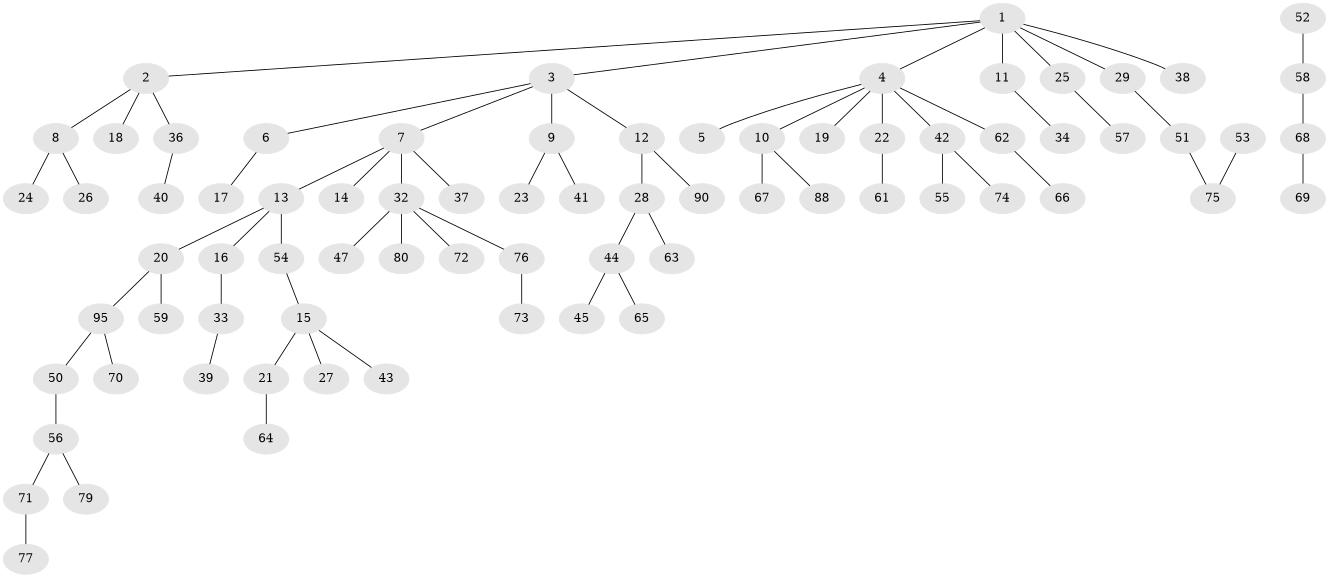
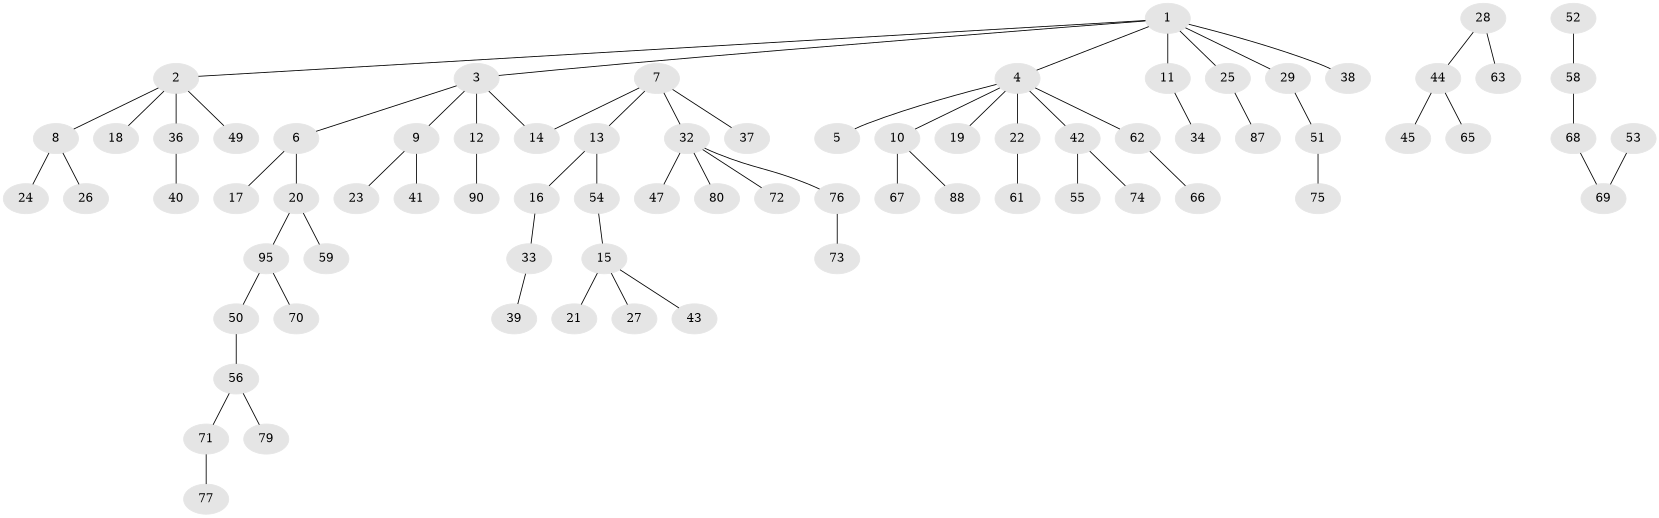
edge "3" -- "7": now "3" -- "14"
node "49": added
node "57": label "57" -> "87"
edge "12" -- "28": removed
edge "53" -- "75": now "53" -- "69"
edge "13" -- "20": now "6" -- "20"
node "64": removed
